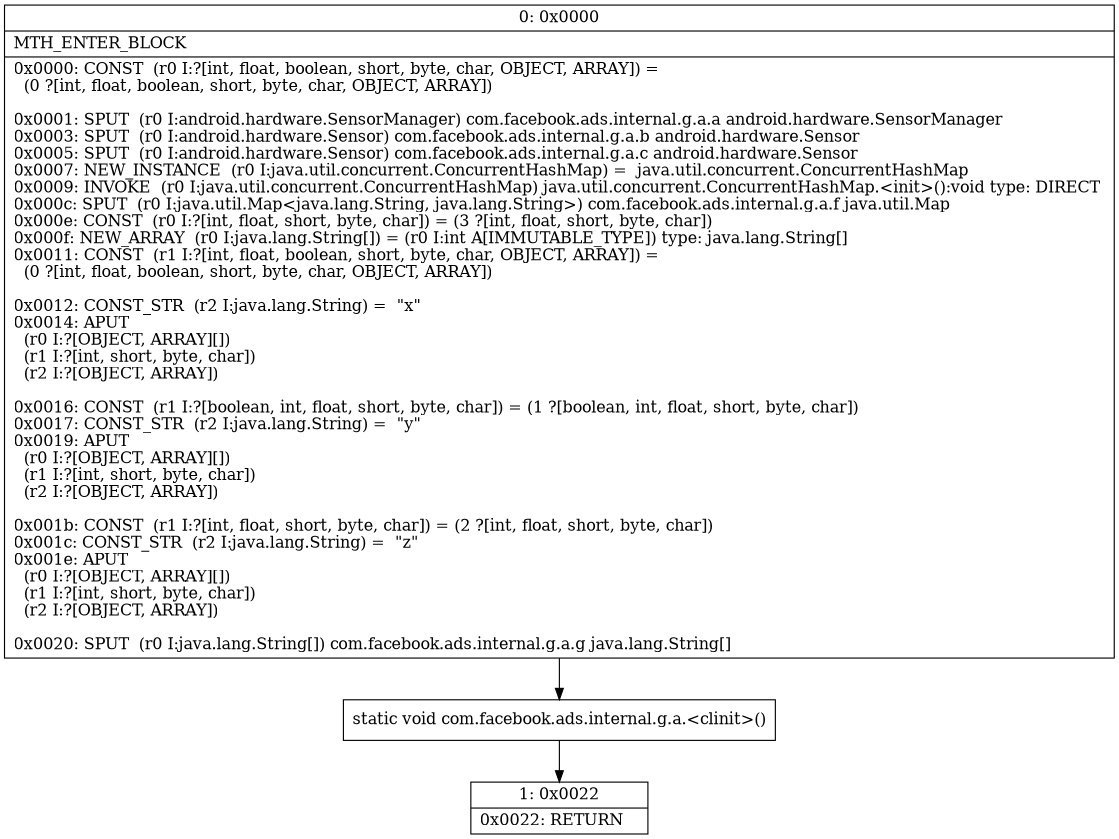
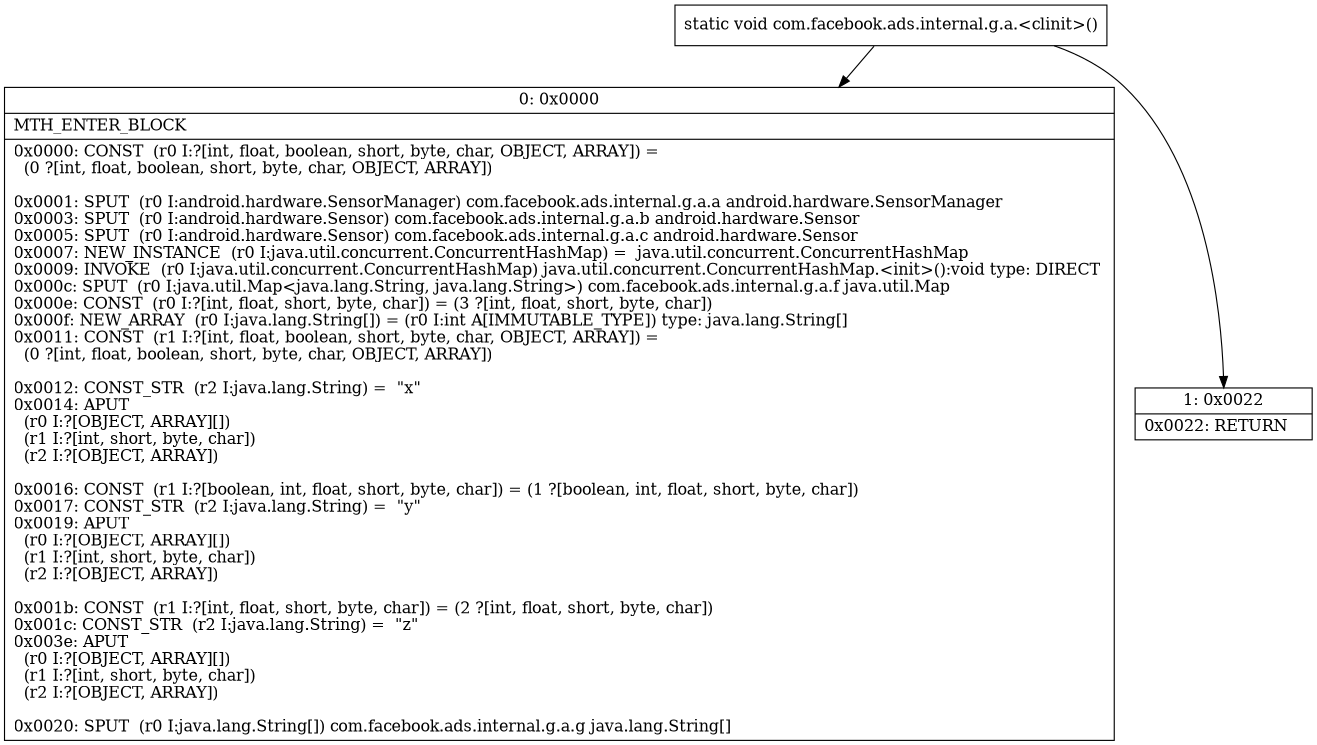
node "0: 0x0000": text "0x001e: APUT" -> "0x003e: APUT"
edge "0: 0x0000" -> "static void com.facebook.ads.internal.g.a.<clinit>()": reversed
